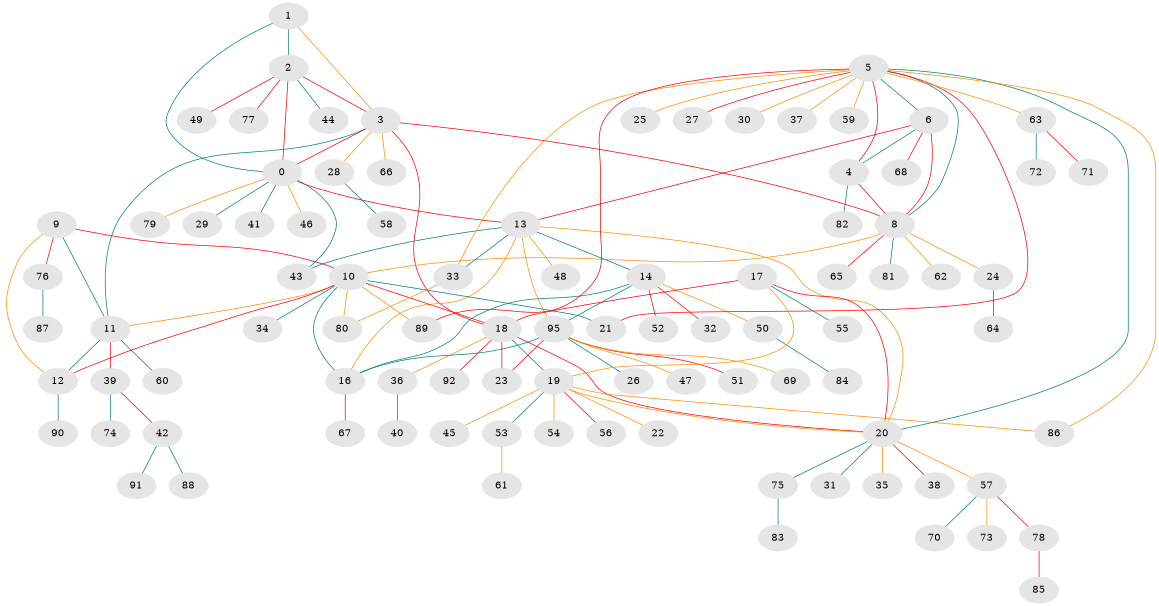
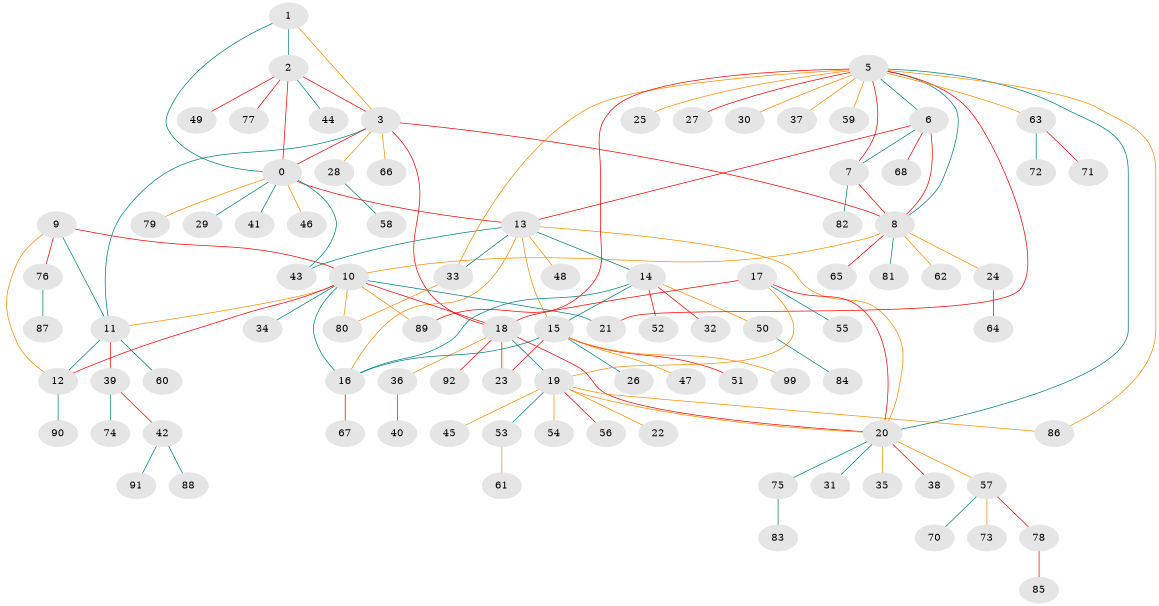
node "4": label "4" -> "7"
node "95": label "95" -> "15"
node "69": label "69" -> "99"
